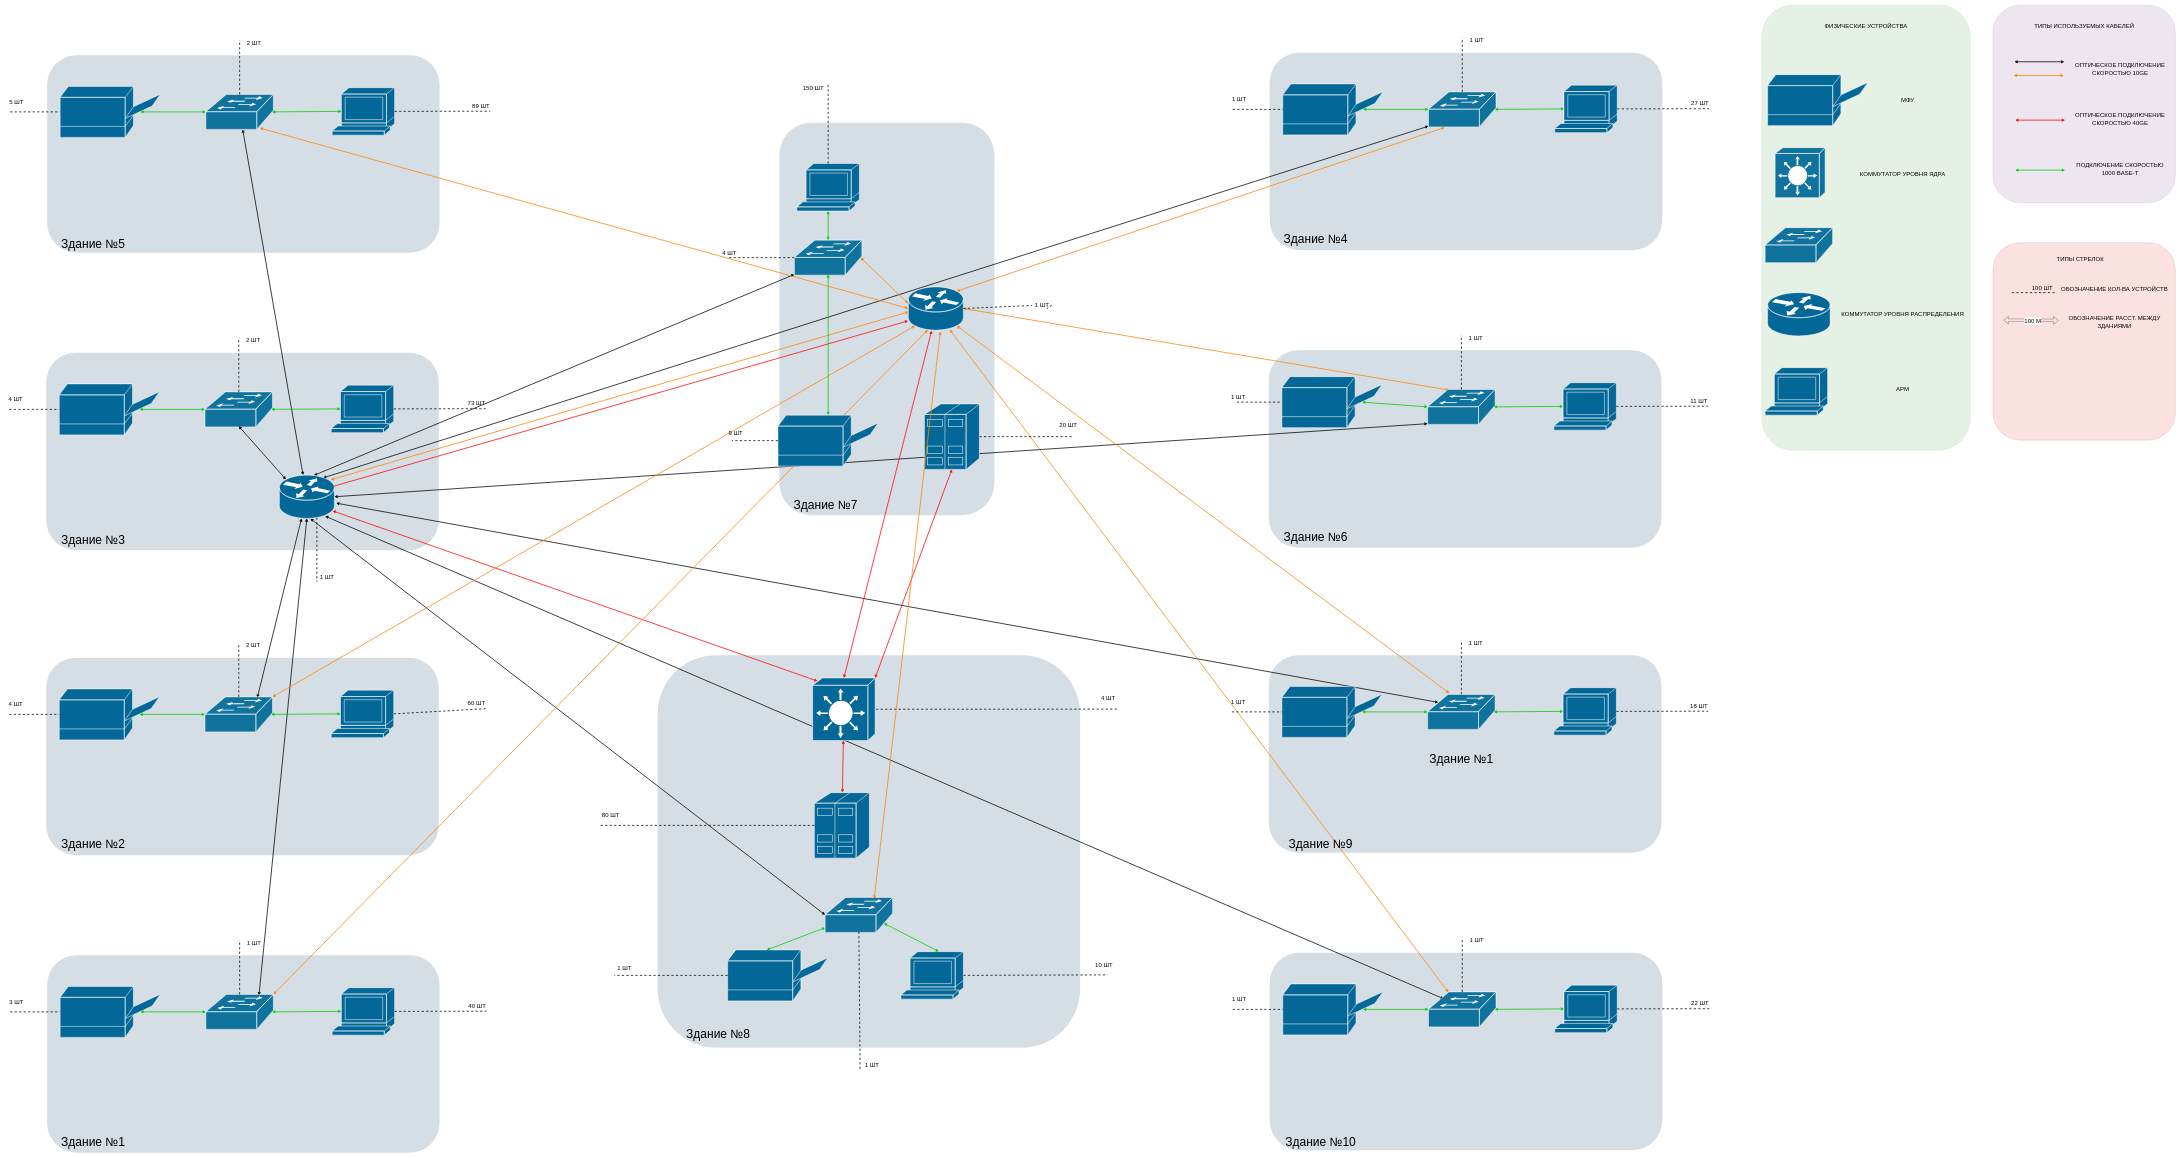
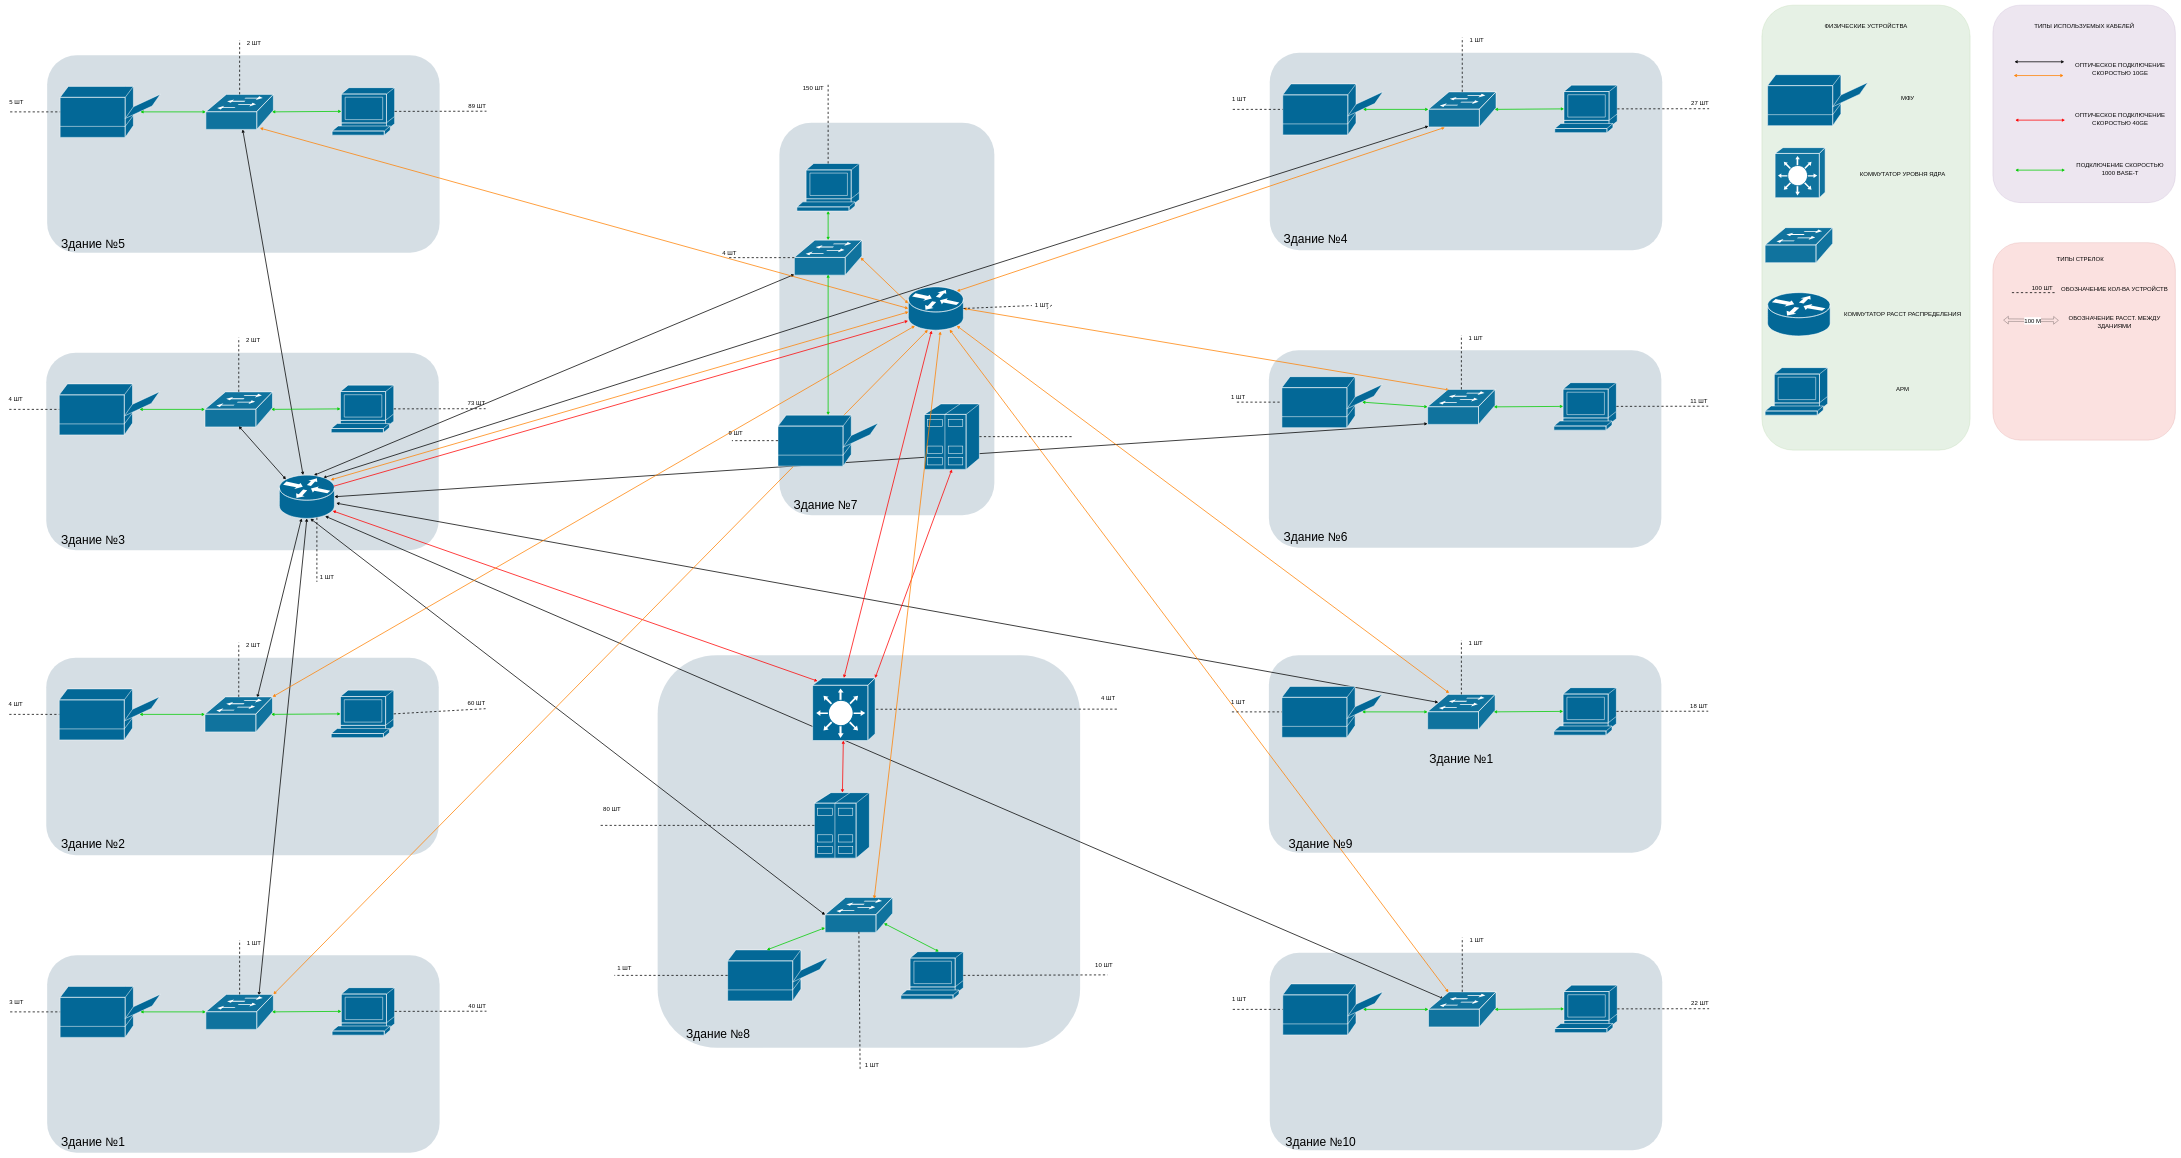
node "МФУ": moved (1907, 100) -> (1907, 98)
node "89 ШТ": moved (481, 106) -> (477, 106)
node "КОММУТАТОР УРОВНЯ РАСПРЕДЕЛЕНИЯ": label "КОММУТАТОР УРОВНЯ РАСПРЕДЕЛЕНИЯ" -> "КОММУТАТОР РАССТ РАСПРЕДЕЛЕНИЯ"
node "20 ШТ": removed
node "80 ШТ": moved (610, 815) -> (612, 809)
